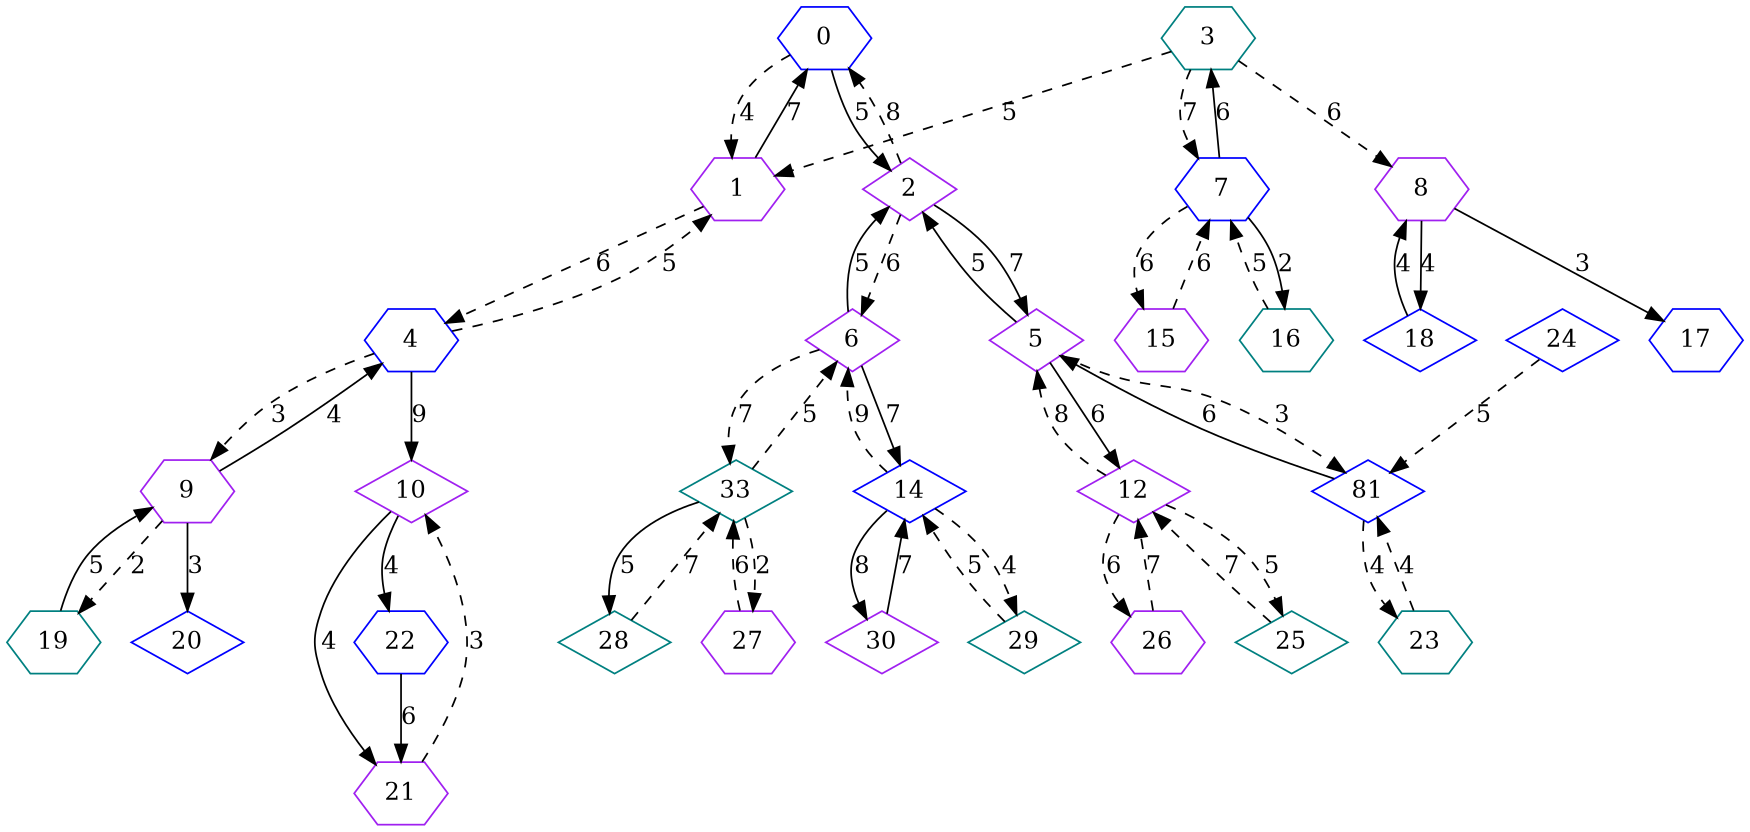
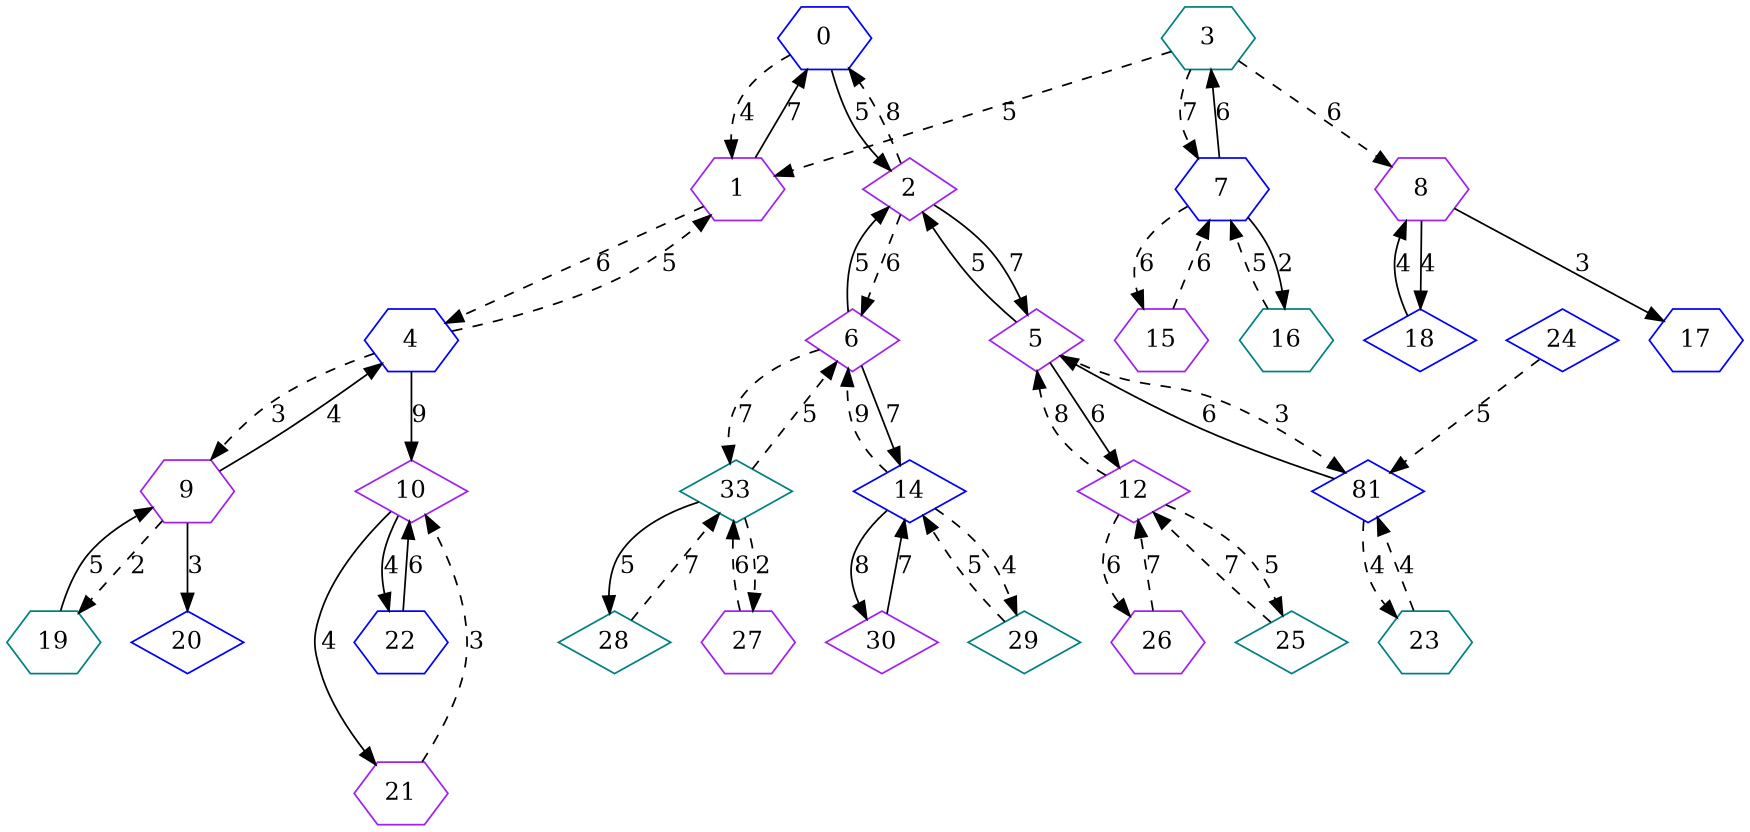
edge "22" -> "21": now "22" -> "10"
